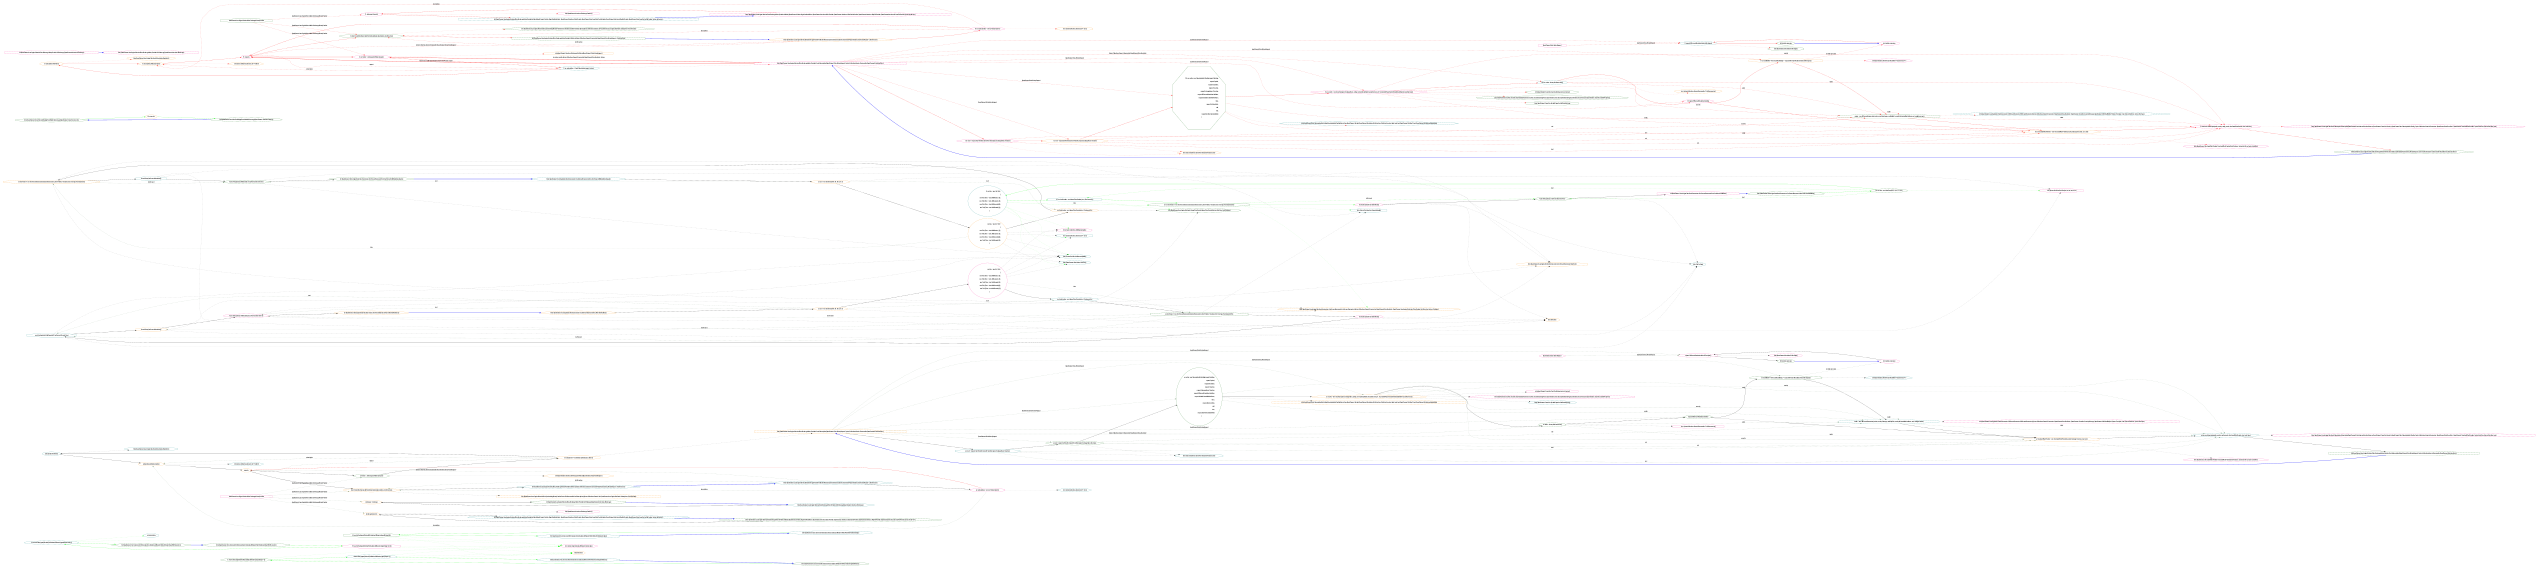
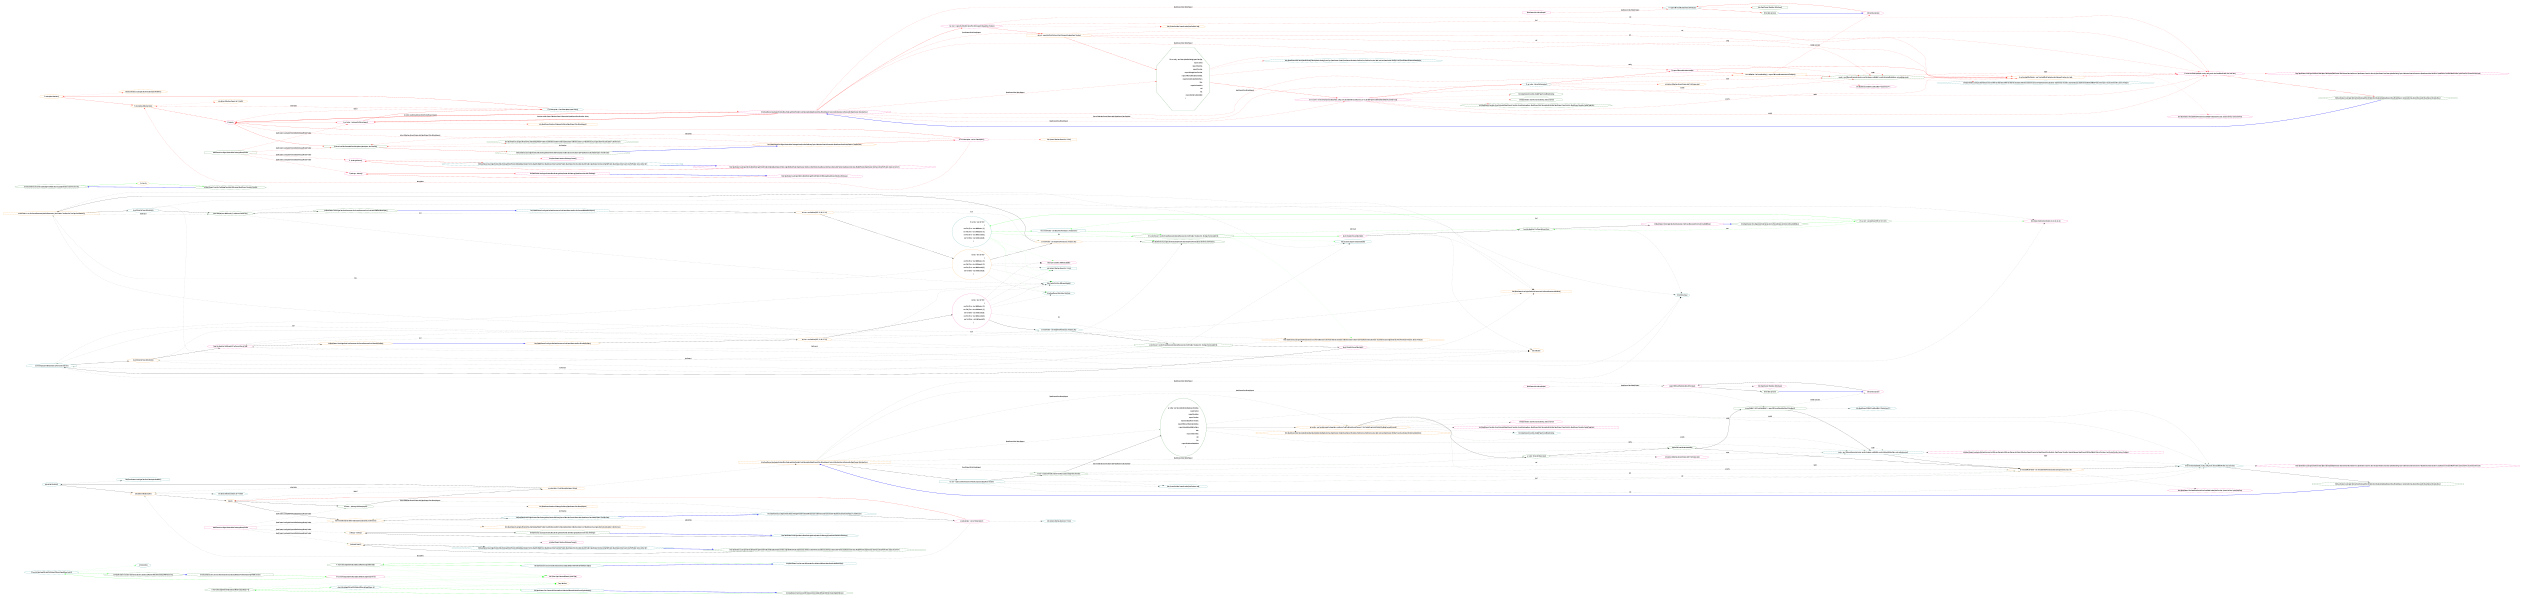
node "6: _brokerage = brokerage": added
